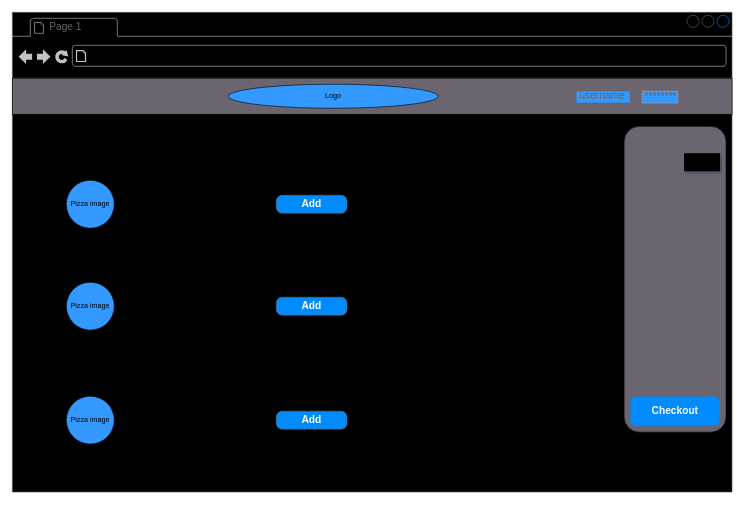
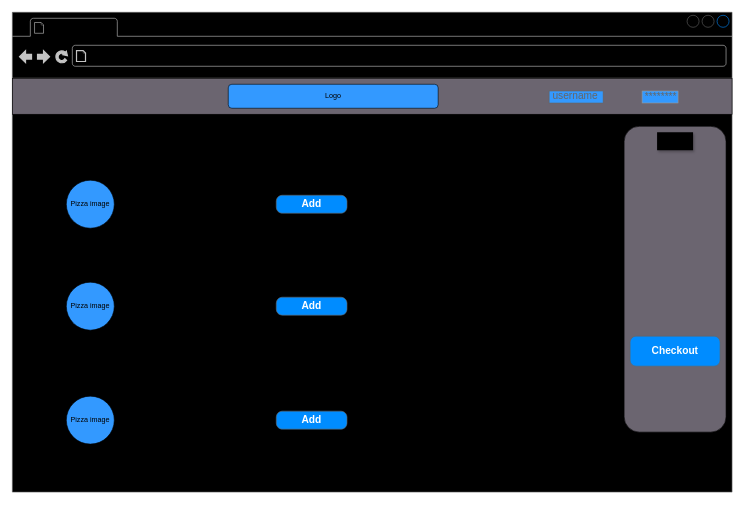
node "Page 1": removed
node "Logo": shape ellipse -> rounded rectangle
node "username": moved (603, 97) -> (576, 97)
node "Shopping Cart": moved (702, 162) -> (675, 141)
node "Checkout": moved (675, 411) -> (675, 351)
